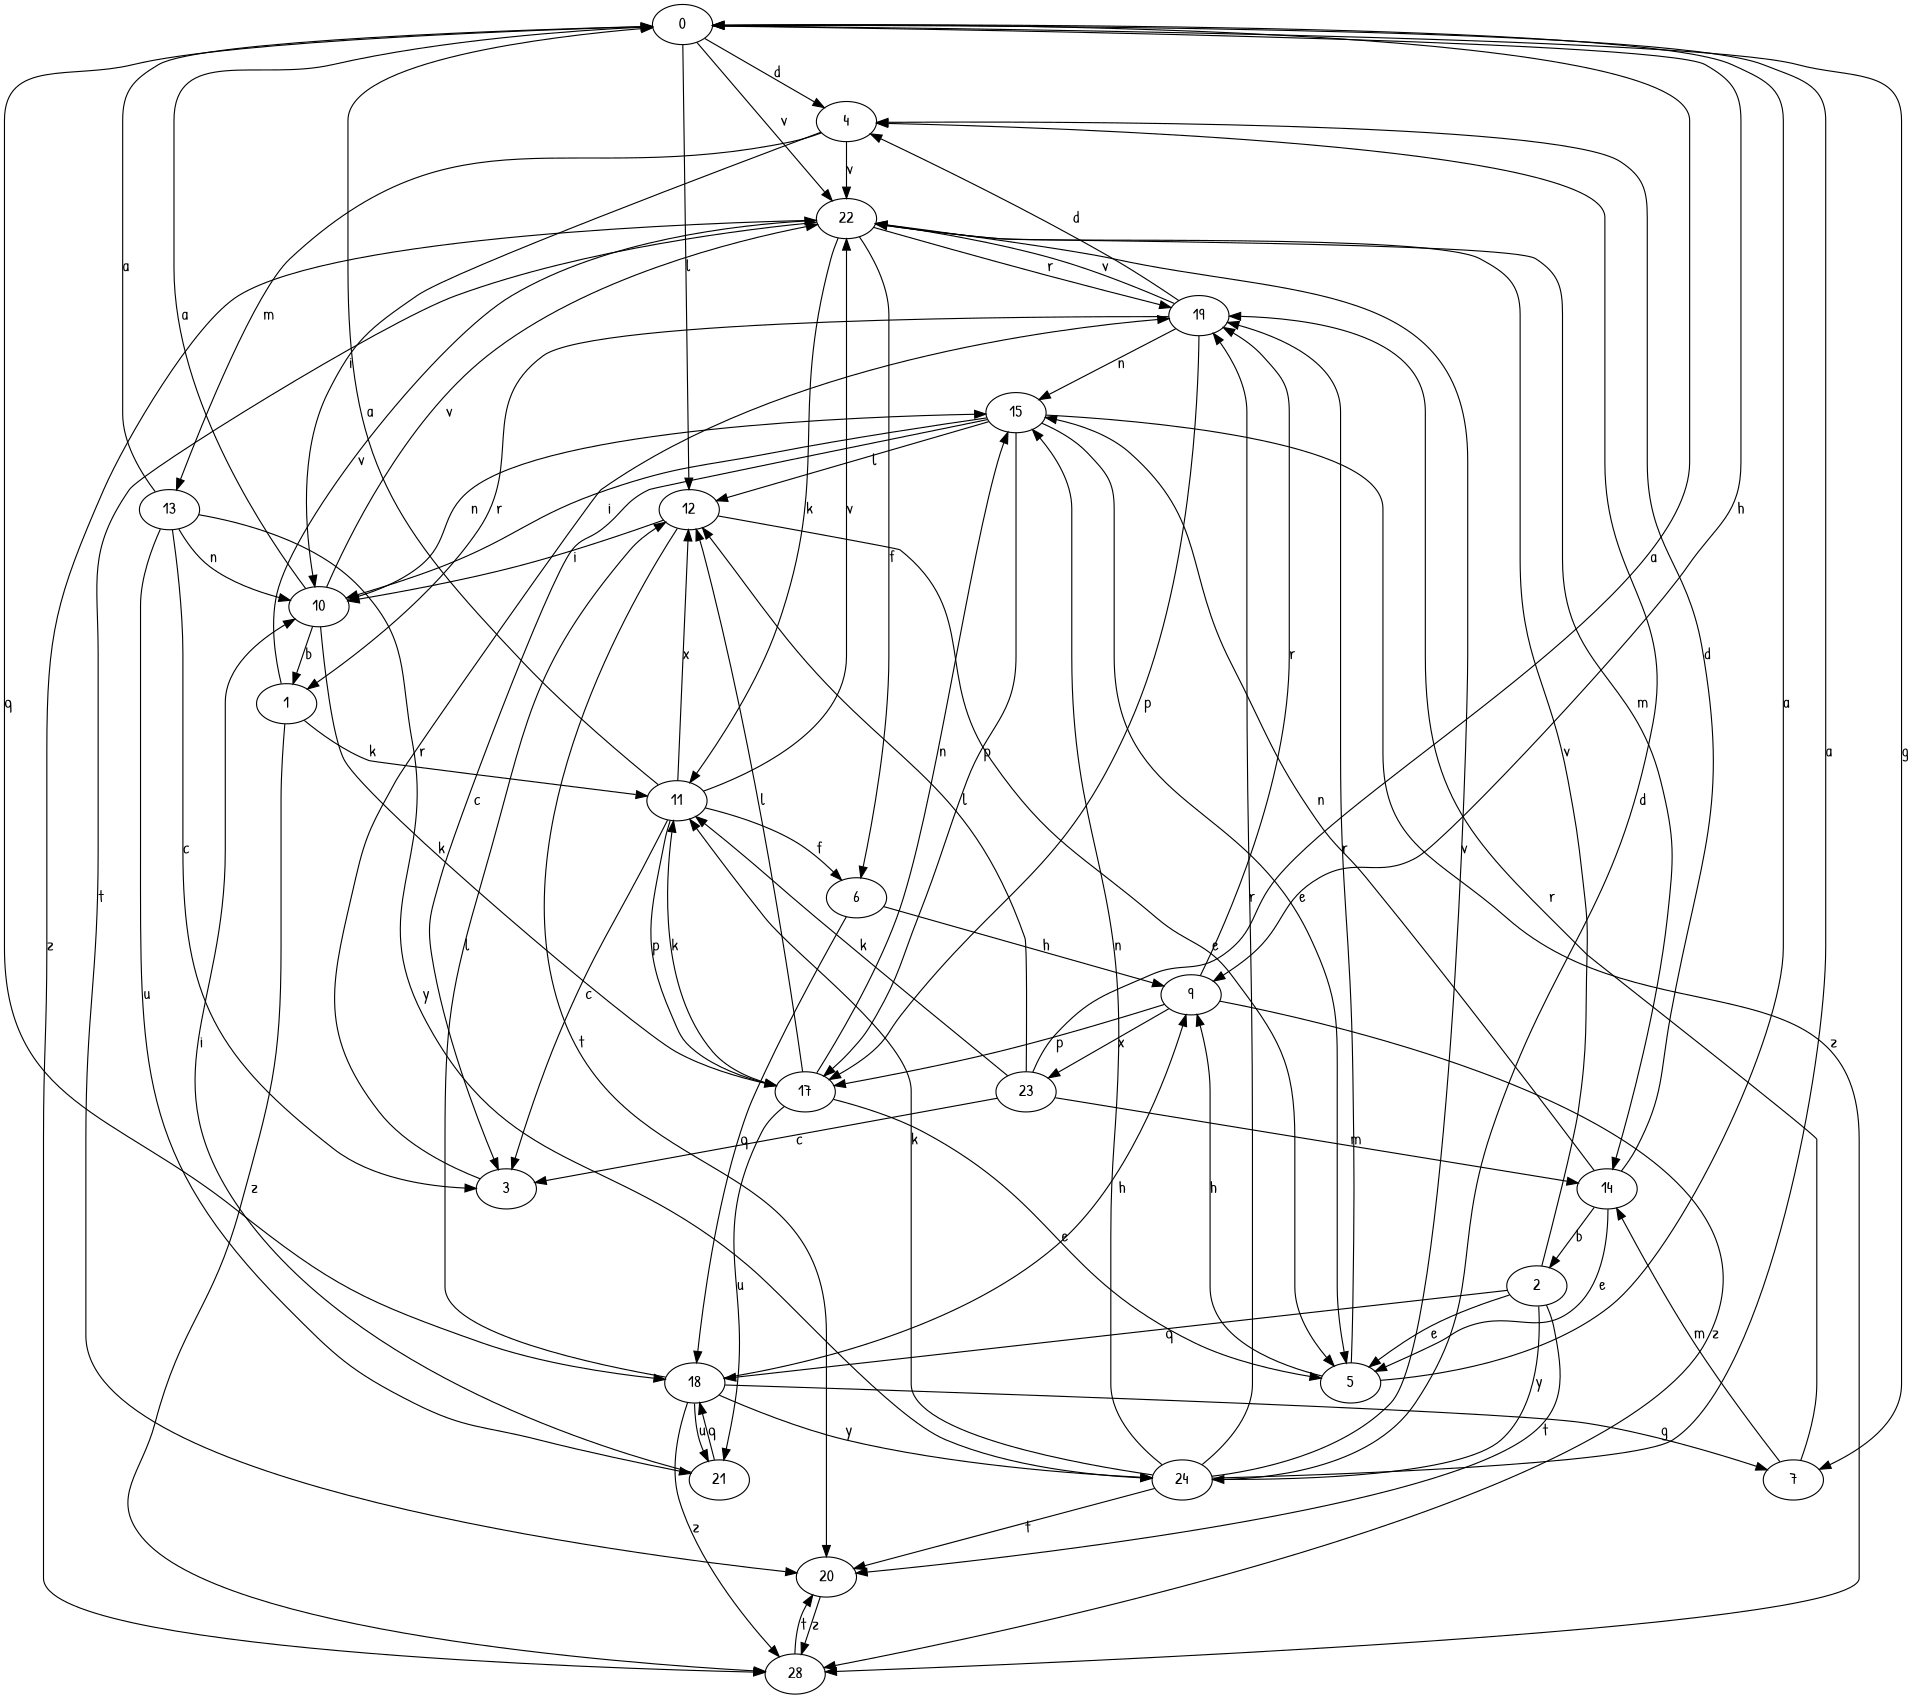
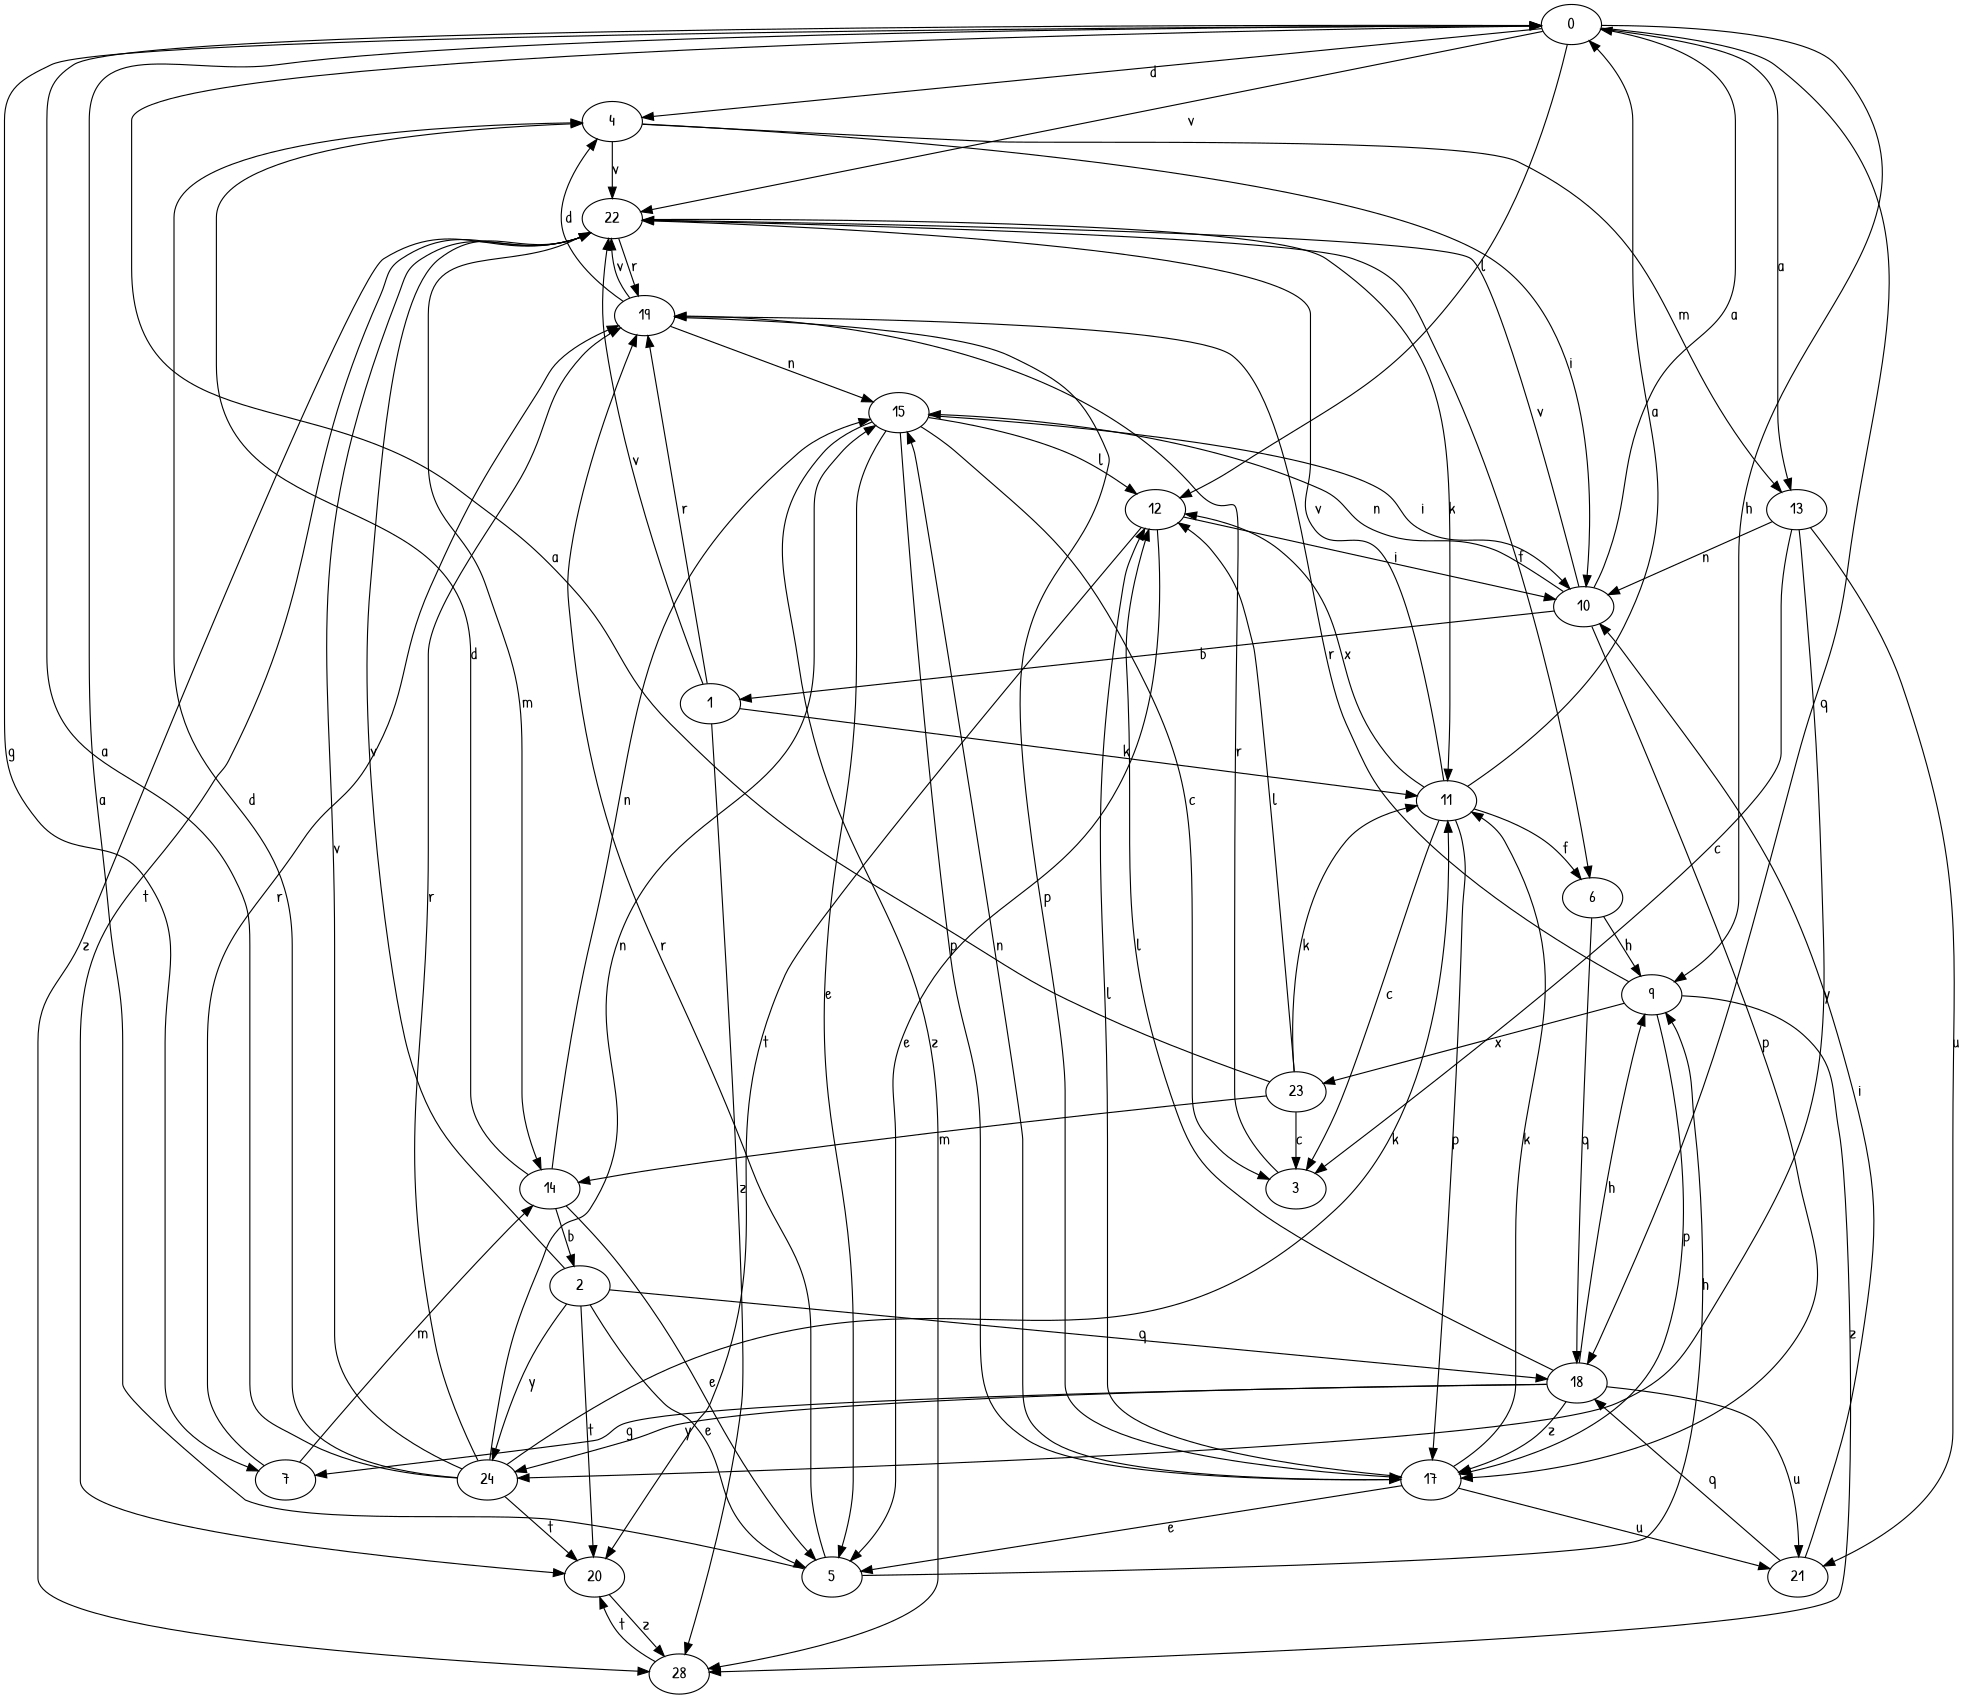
edge "13" -> "0": reversed
edge "19" -> "1": reversed
edge "10" -> "17": label "k" -> "p"
edge "18" -> "28": now "18" -> "17"
